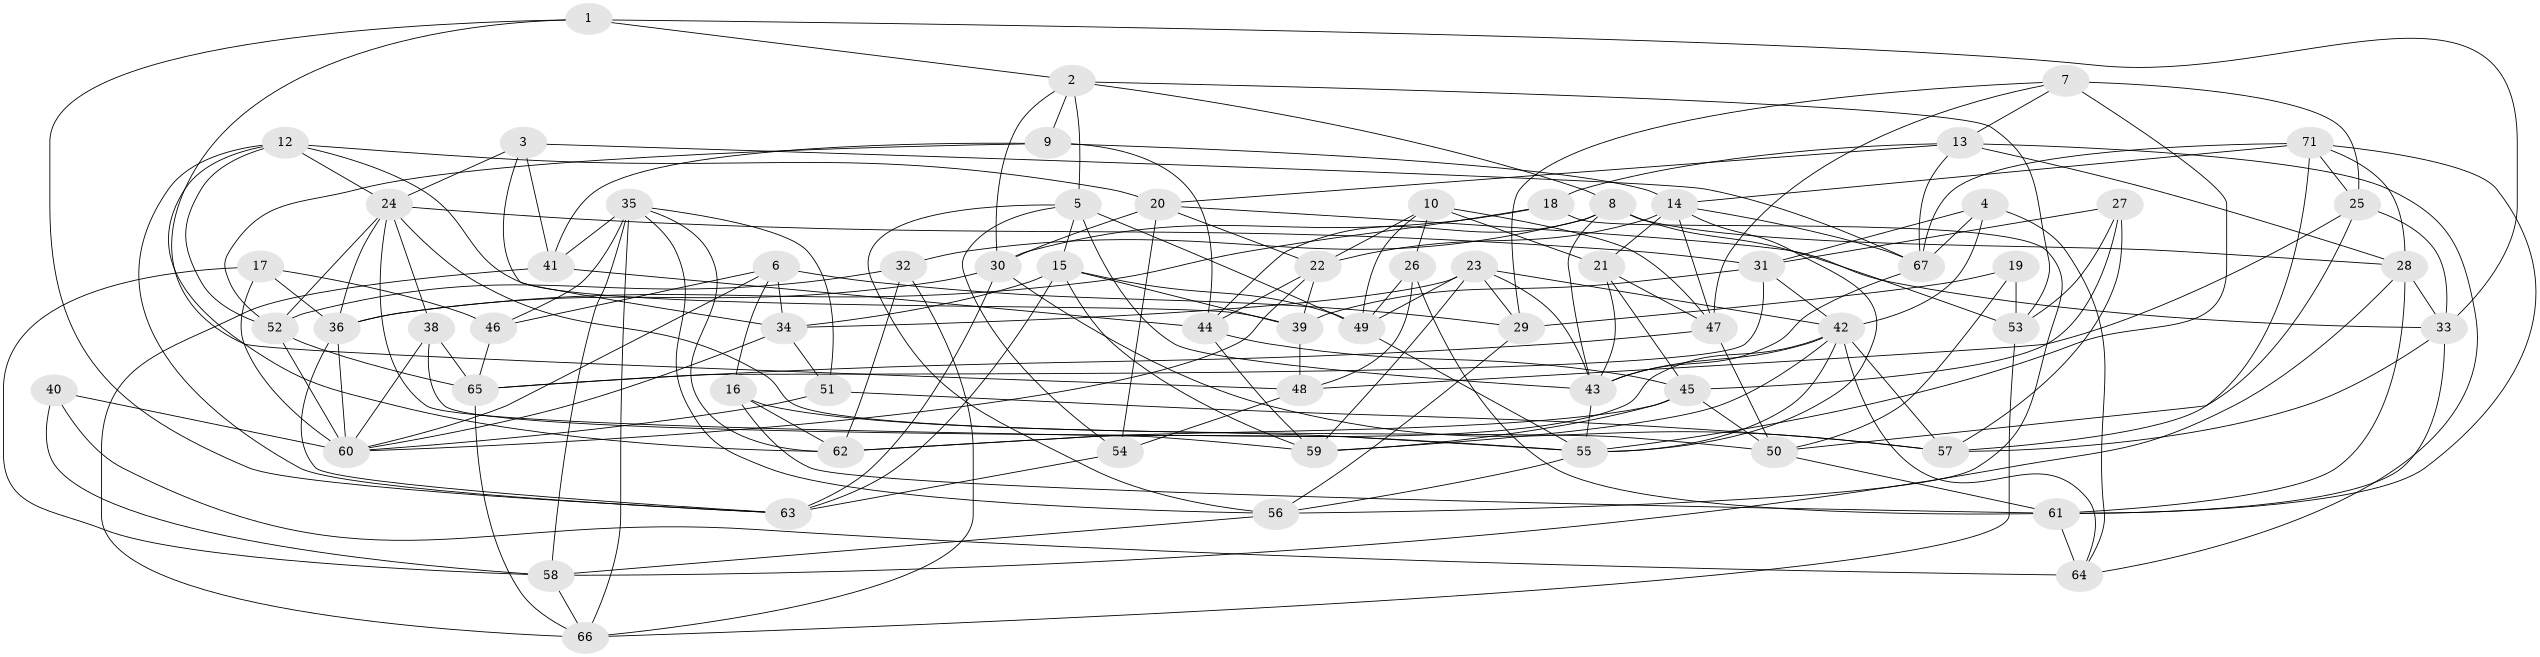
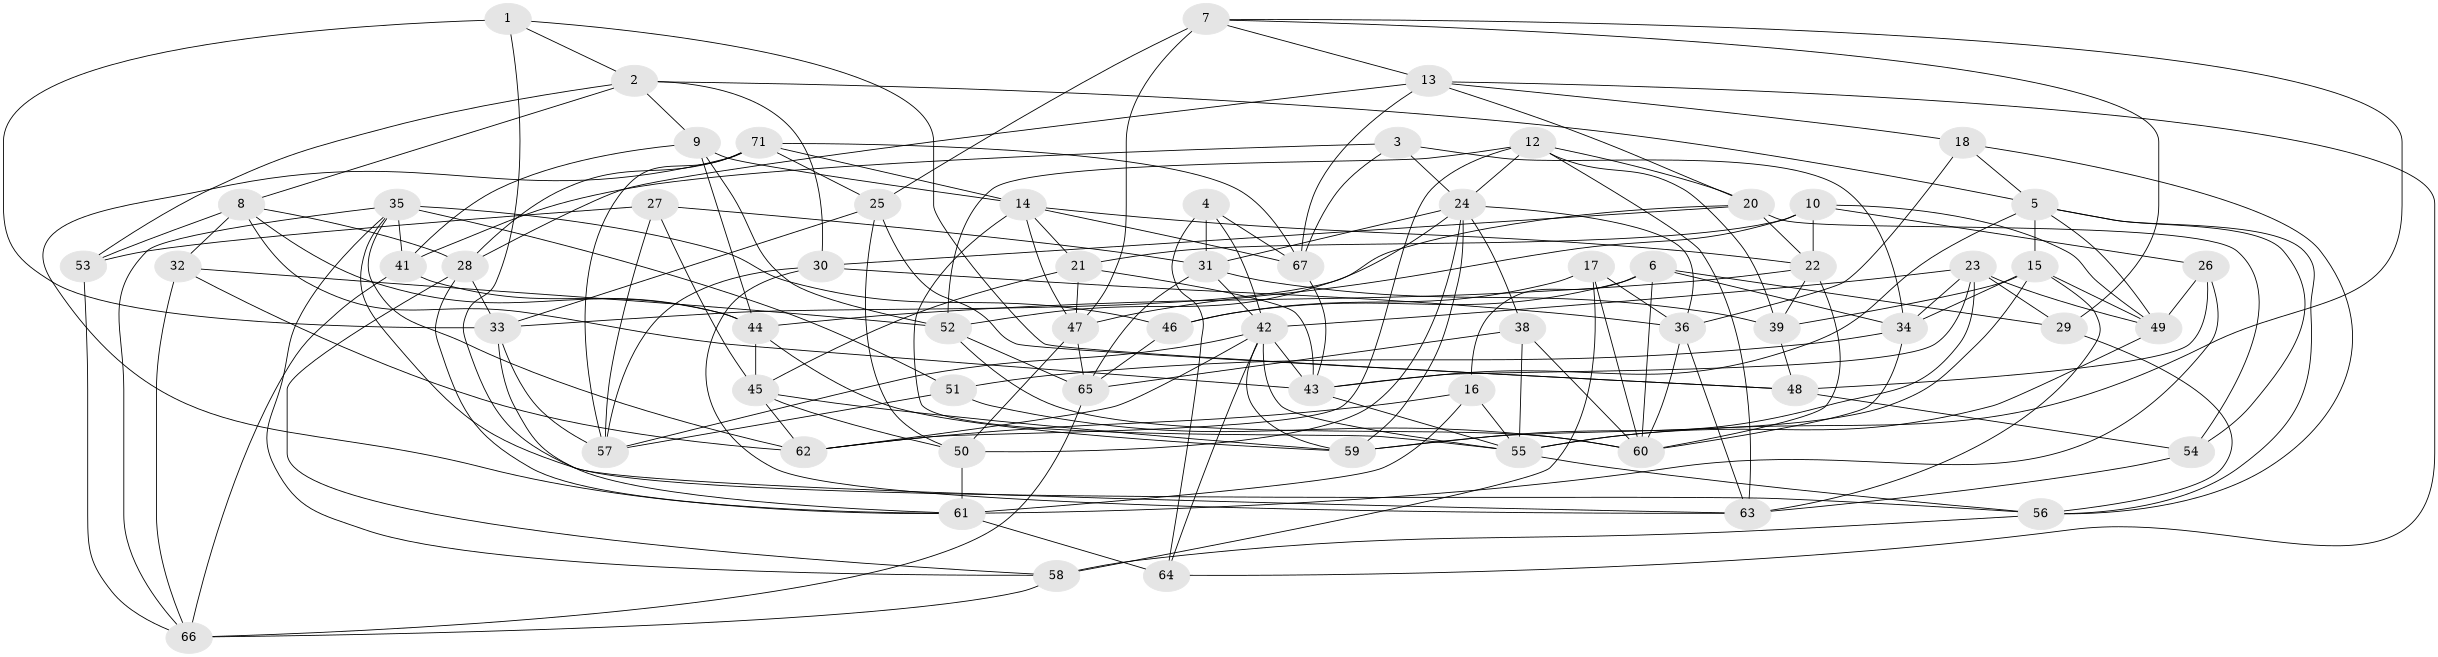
edge "18" -- "30": now "18" -- "5"
node "19": removed
node "40": removed
